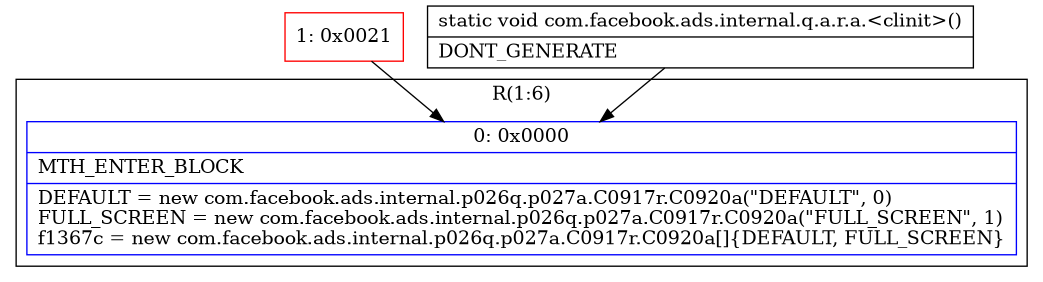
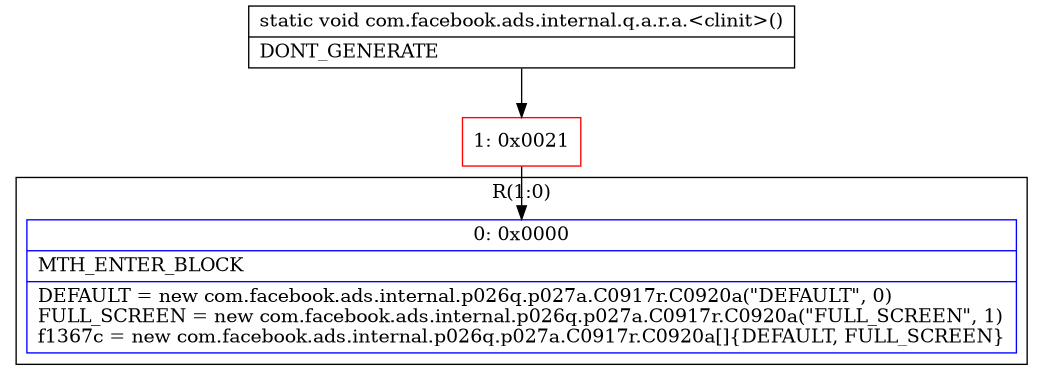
edge "static void com.facebook.ads.internal.q.a.r.a.<clinit>()" -> "0: 0x0000": now "static void com.facebook.ads.internal.q.a.r.a.<clinit>()" -> "1: 0x0021"
cluster "R(1:6)": label "R(1:6)" -> "R(1:0)"
